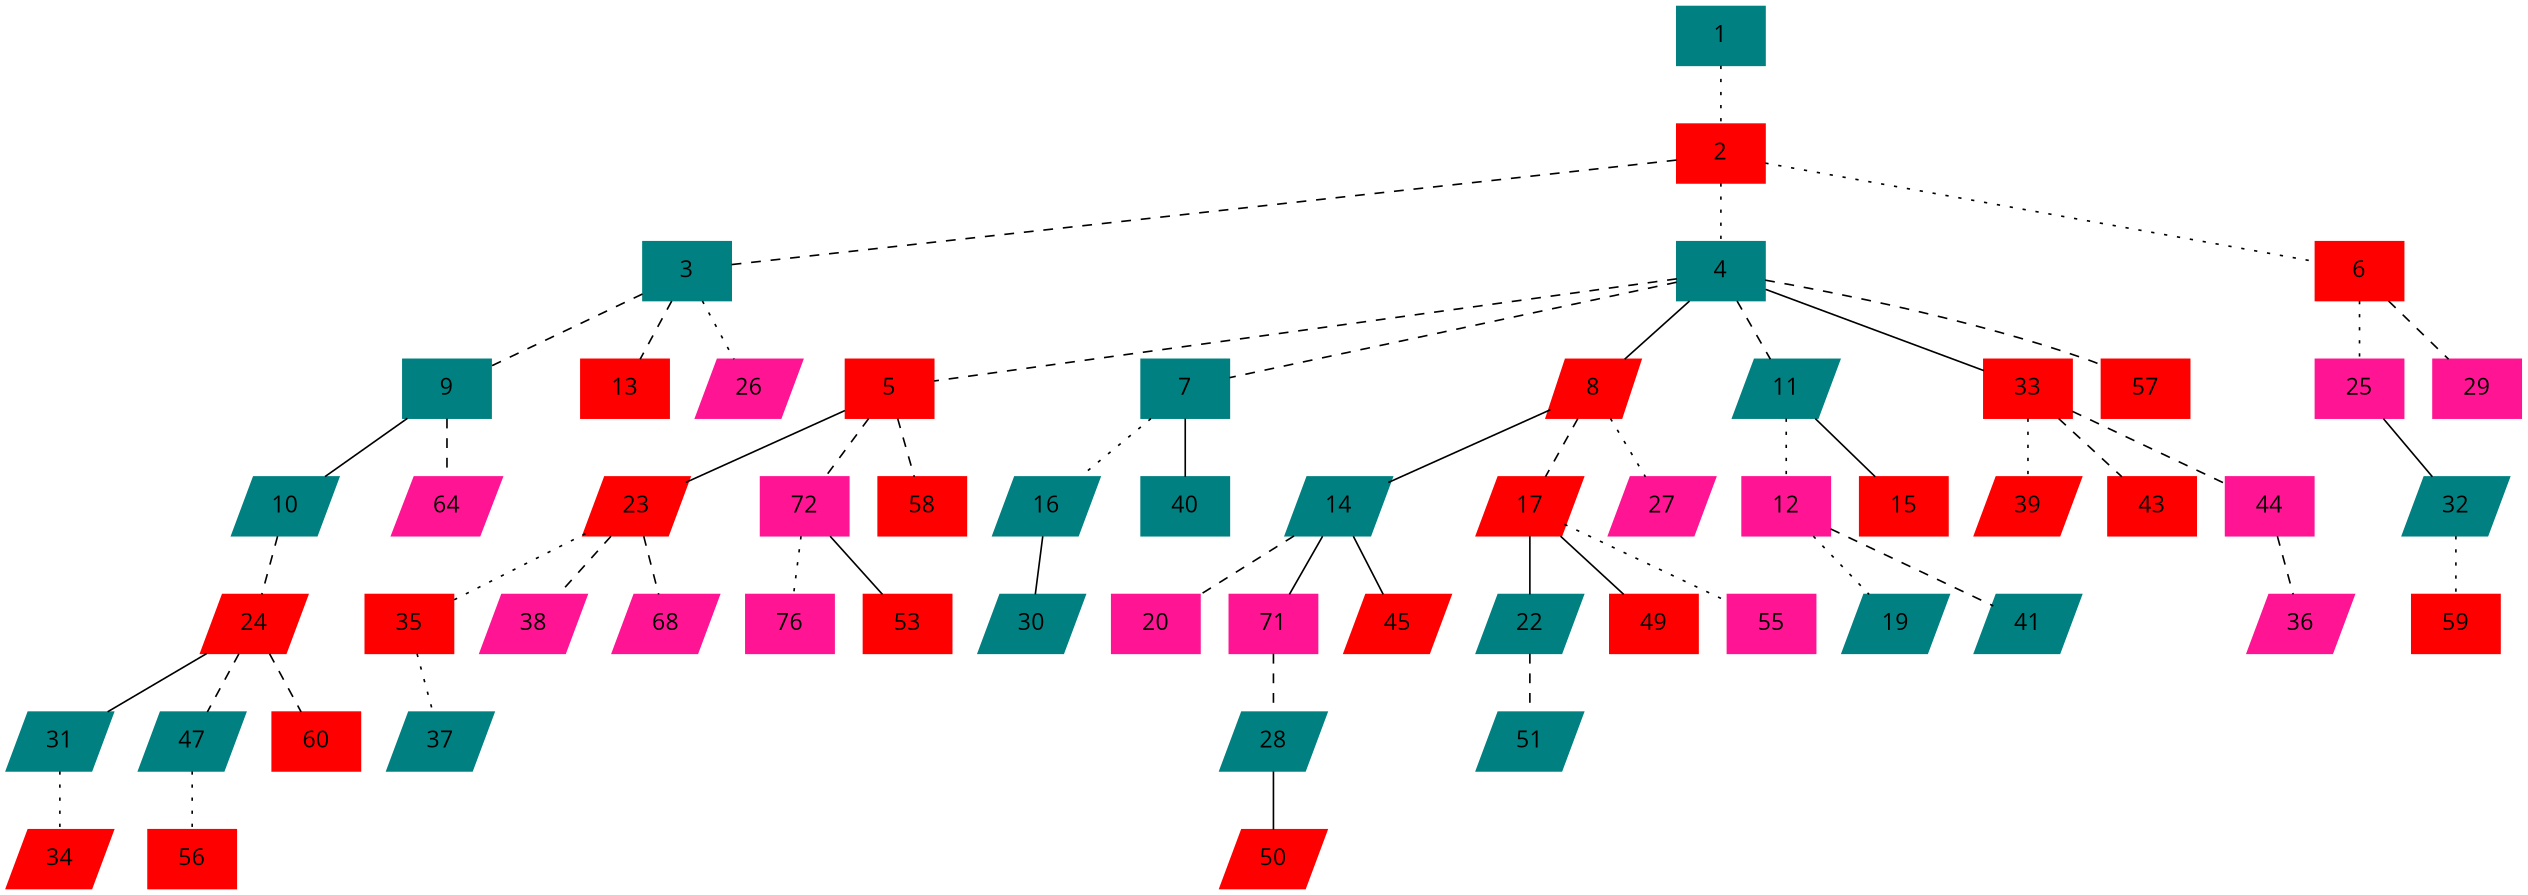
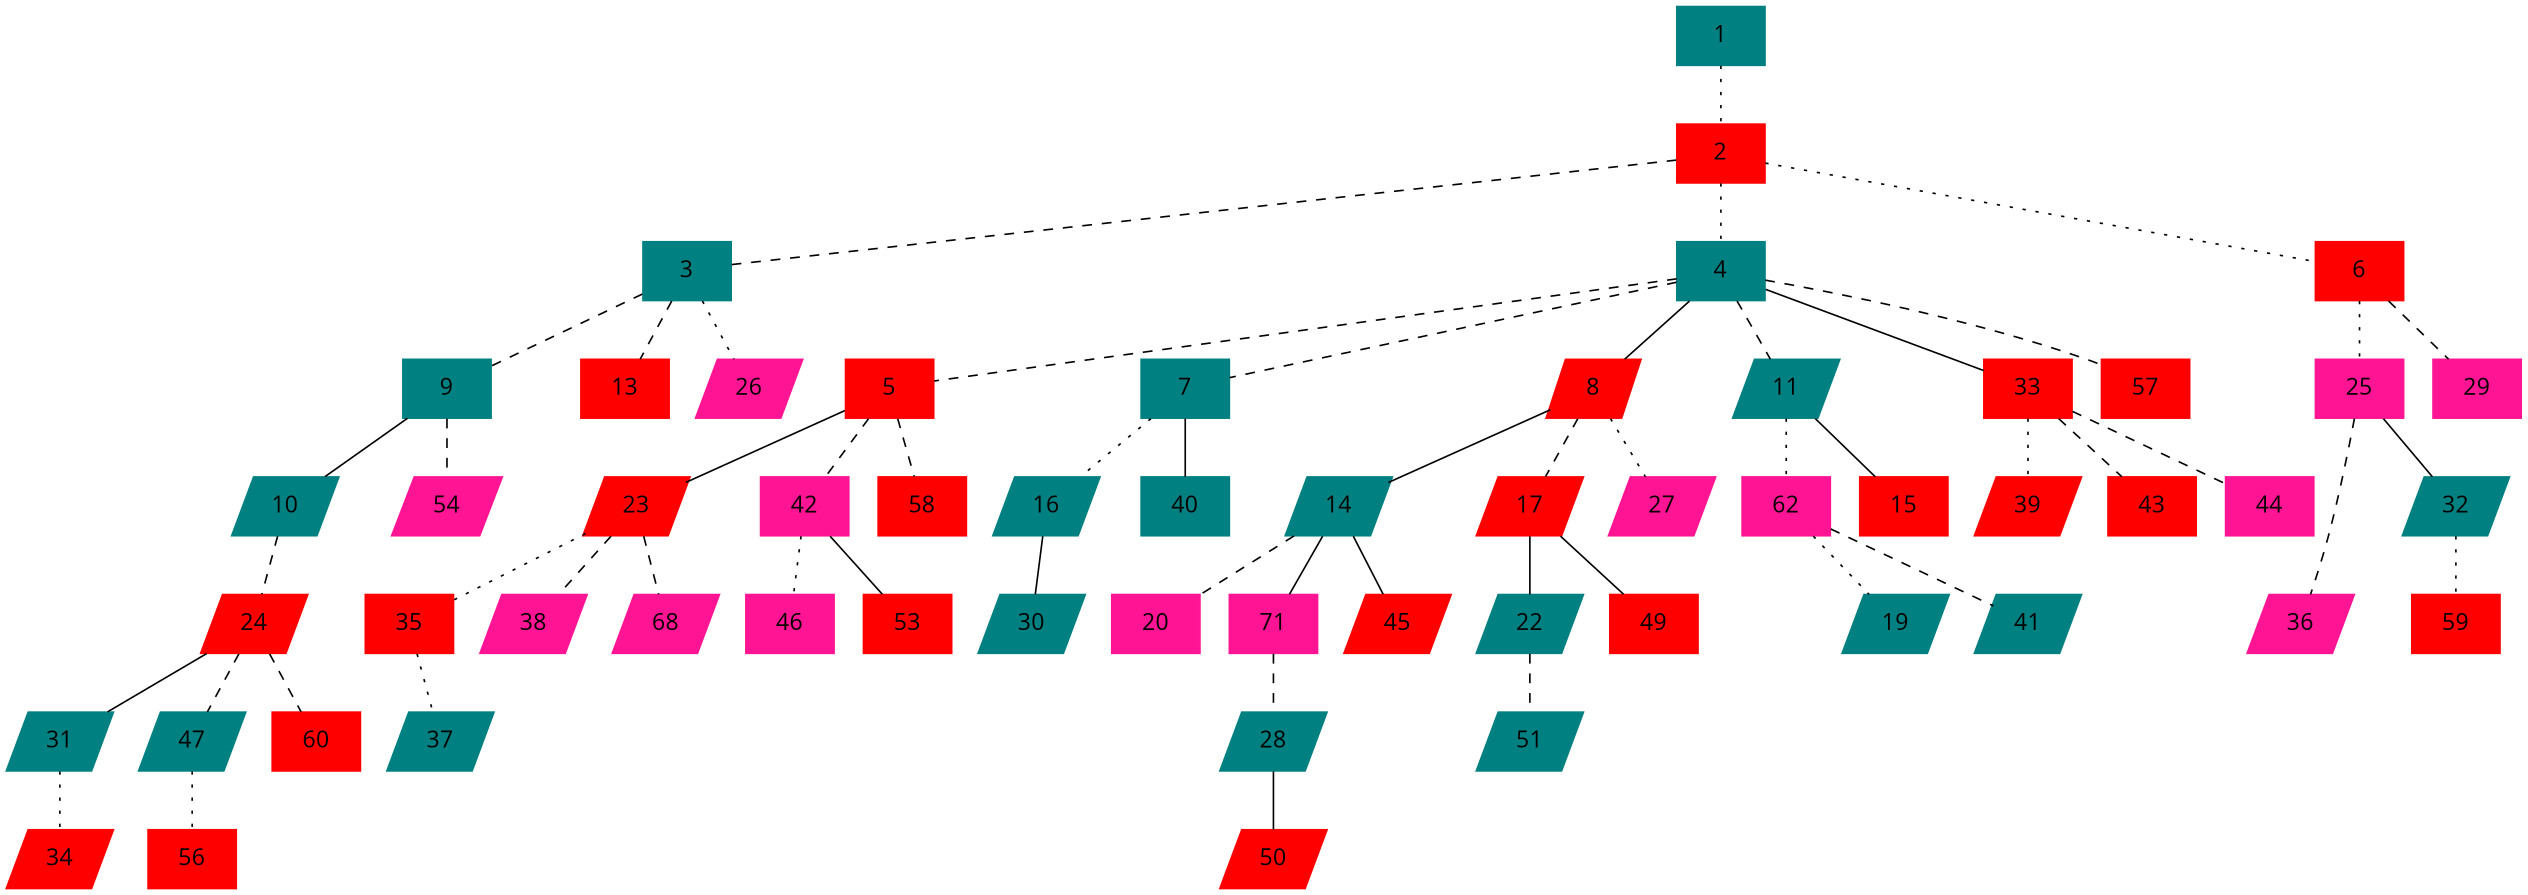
node "64": label "64" -> "54"
node "72": label "72" -> "42"
node "12": label "12" -> "62"
edge "44" -- "36": now "25" -- "36"
node "76": label "76" -> "46"
node "55": removed
